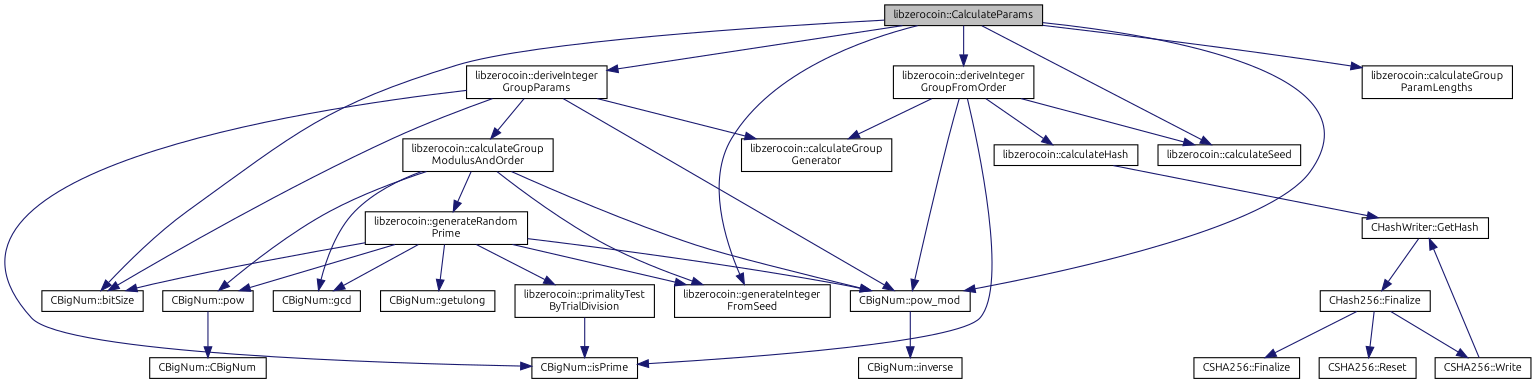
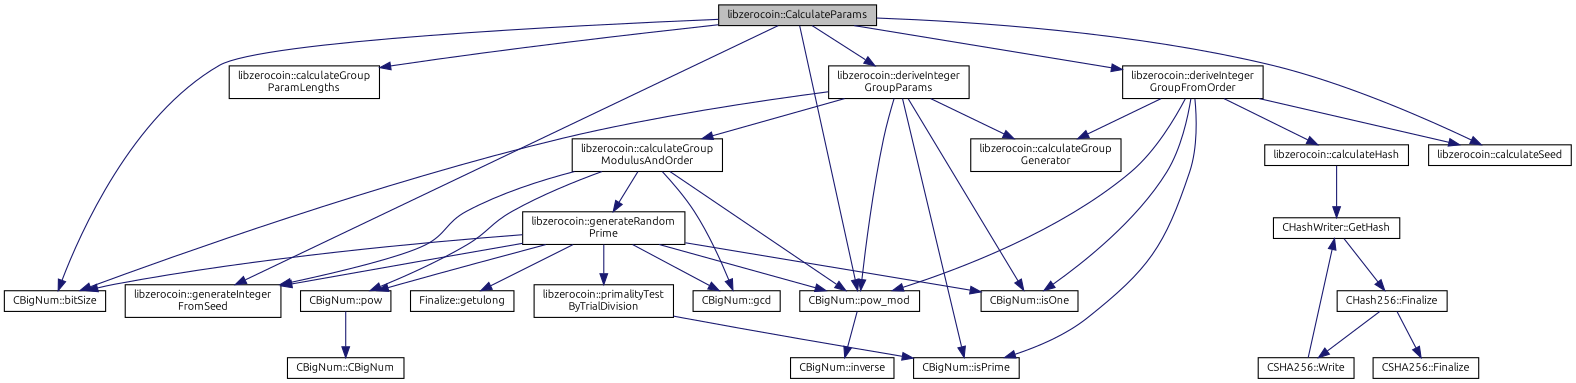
node "CBigNum::getulong": label "CBigNum::getulong" -> "Finalize::getulong"
node "CBigNum::isOne": added
node "CSHA256::Reset": removed
